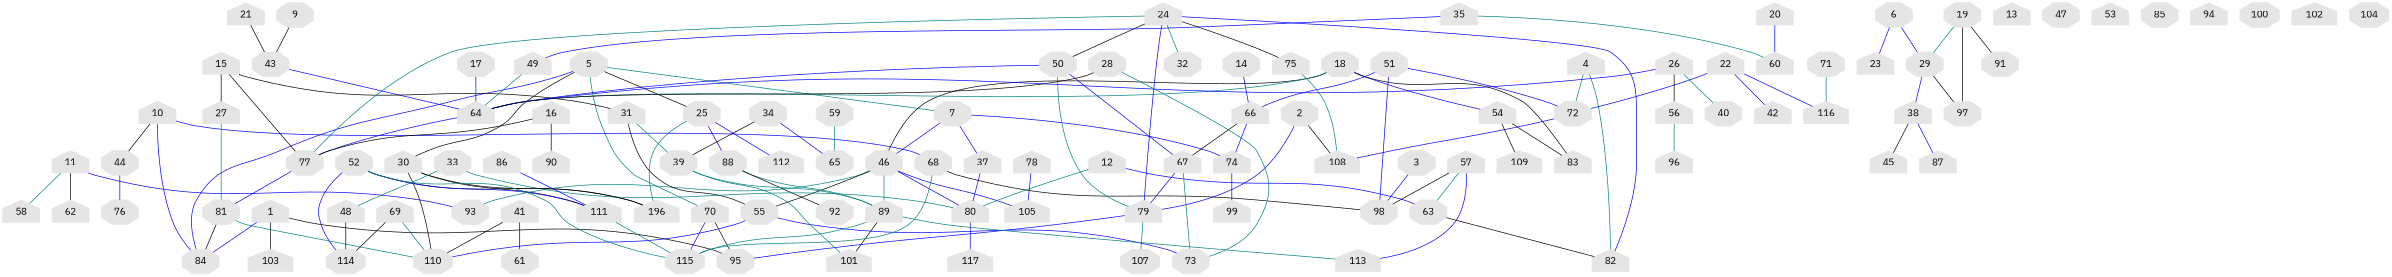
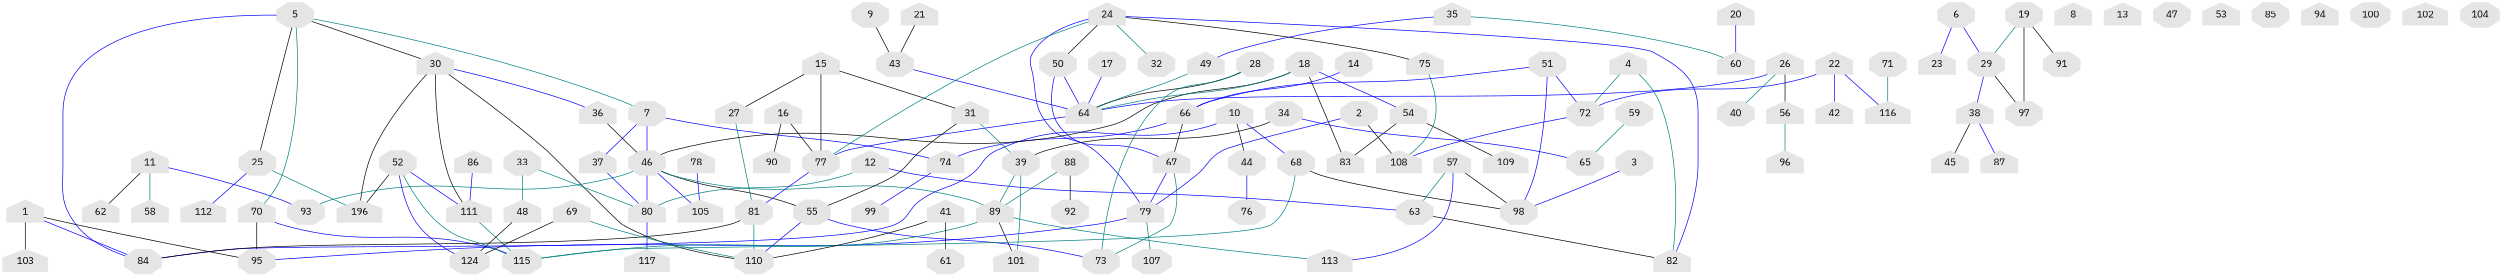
node "8": added
node "36": added
edge "25" -- "88": removed
edge "50" -- "79": removed
node "114": label "114" -> "124"
